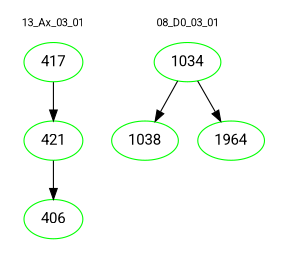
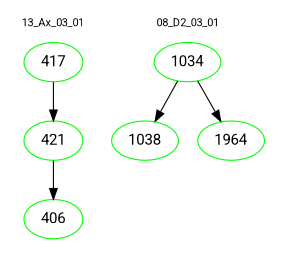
cluster "08_D0_03_01": label "08_D0_03_01" -> "08_D2_03_01"
